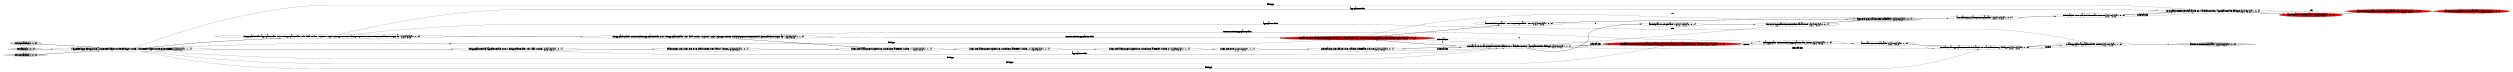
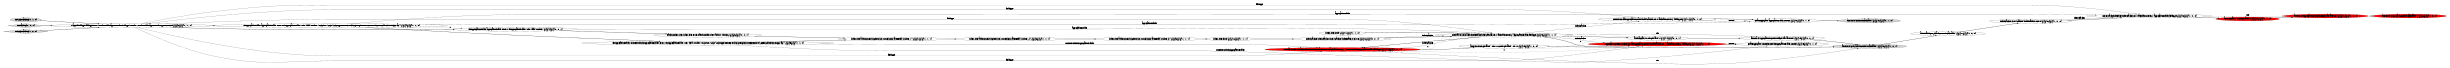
node "indexWriter.close()@@@11@@@['1', '1', '0']": added
node "assertFalse(context.isCacheable())@@@16@@@['0', '1', '0']": removed
node "assertTrue(context.isCacheable())@@@19@@@['0', '1', '0']": shape diamond -> ellipse
